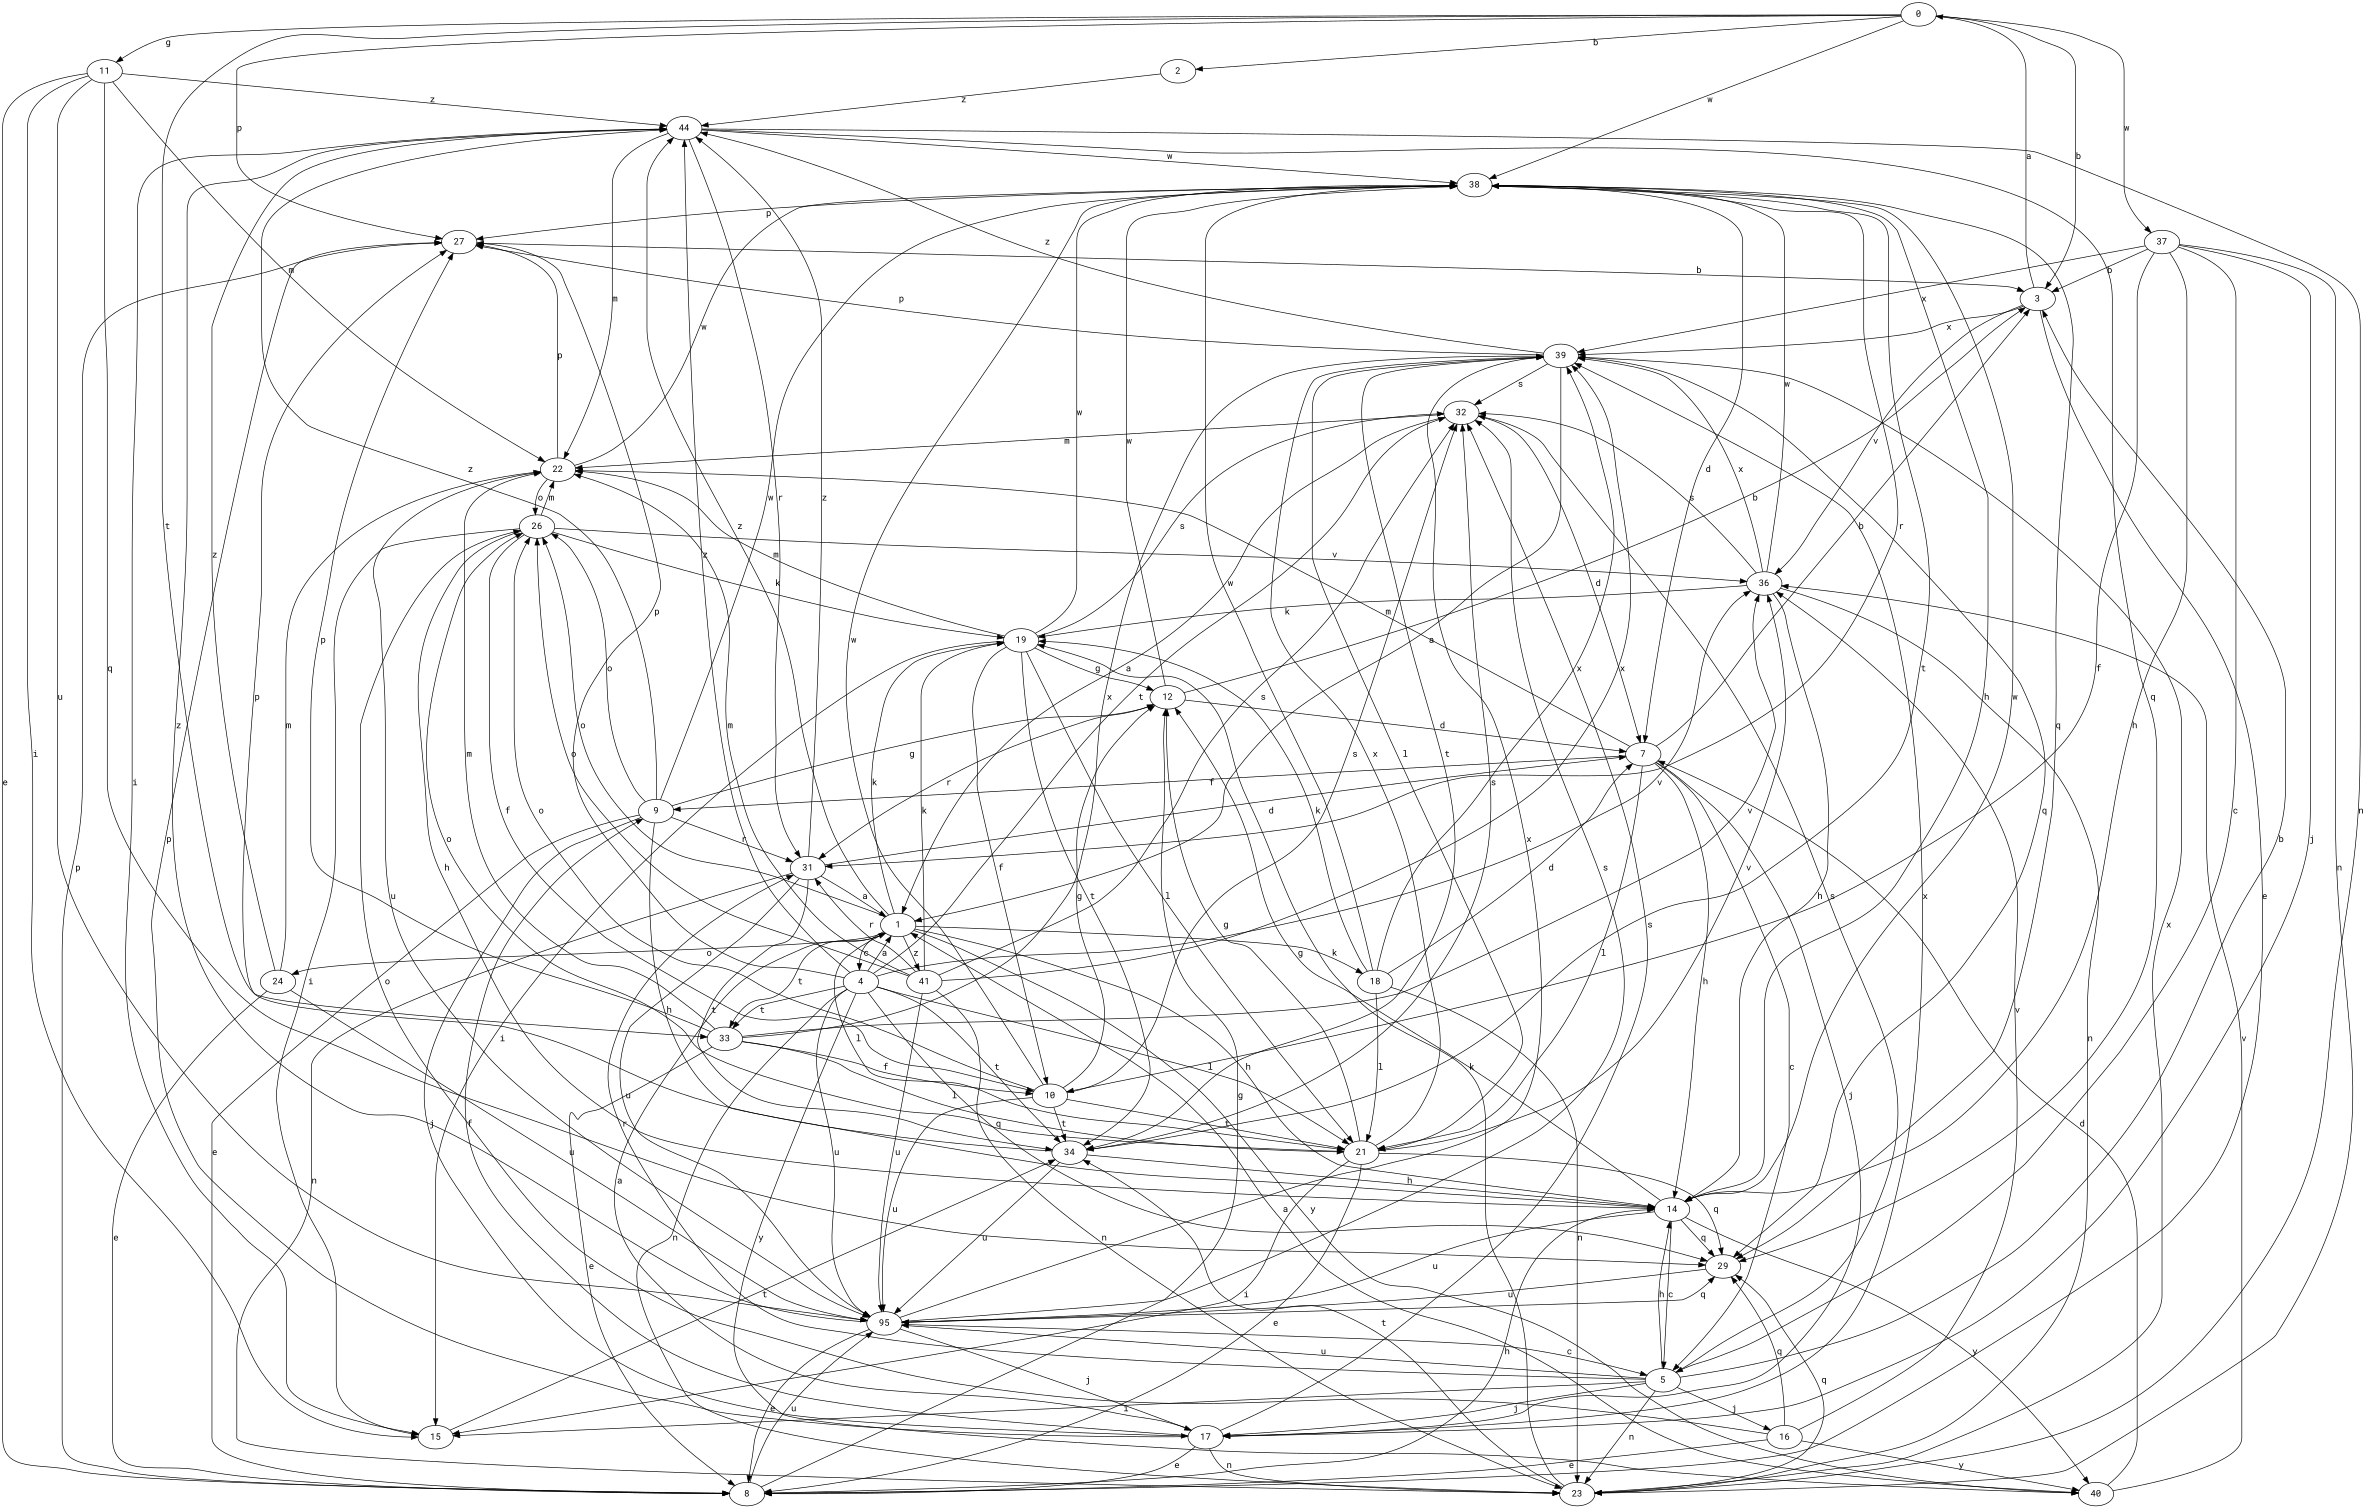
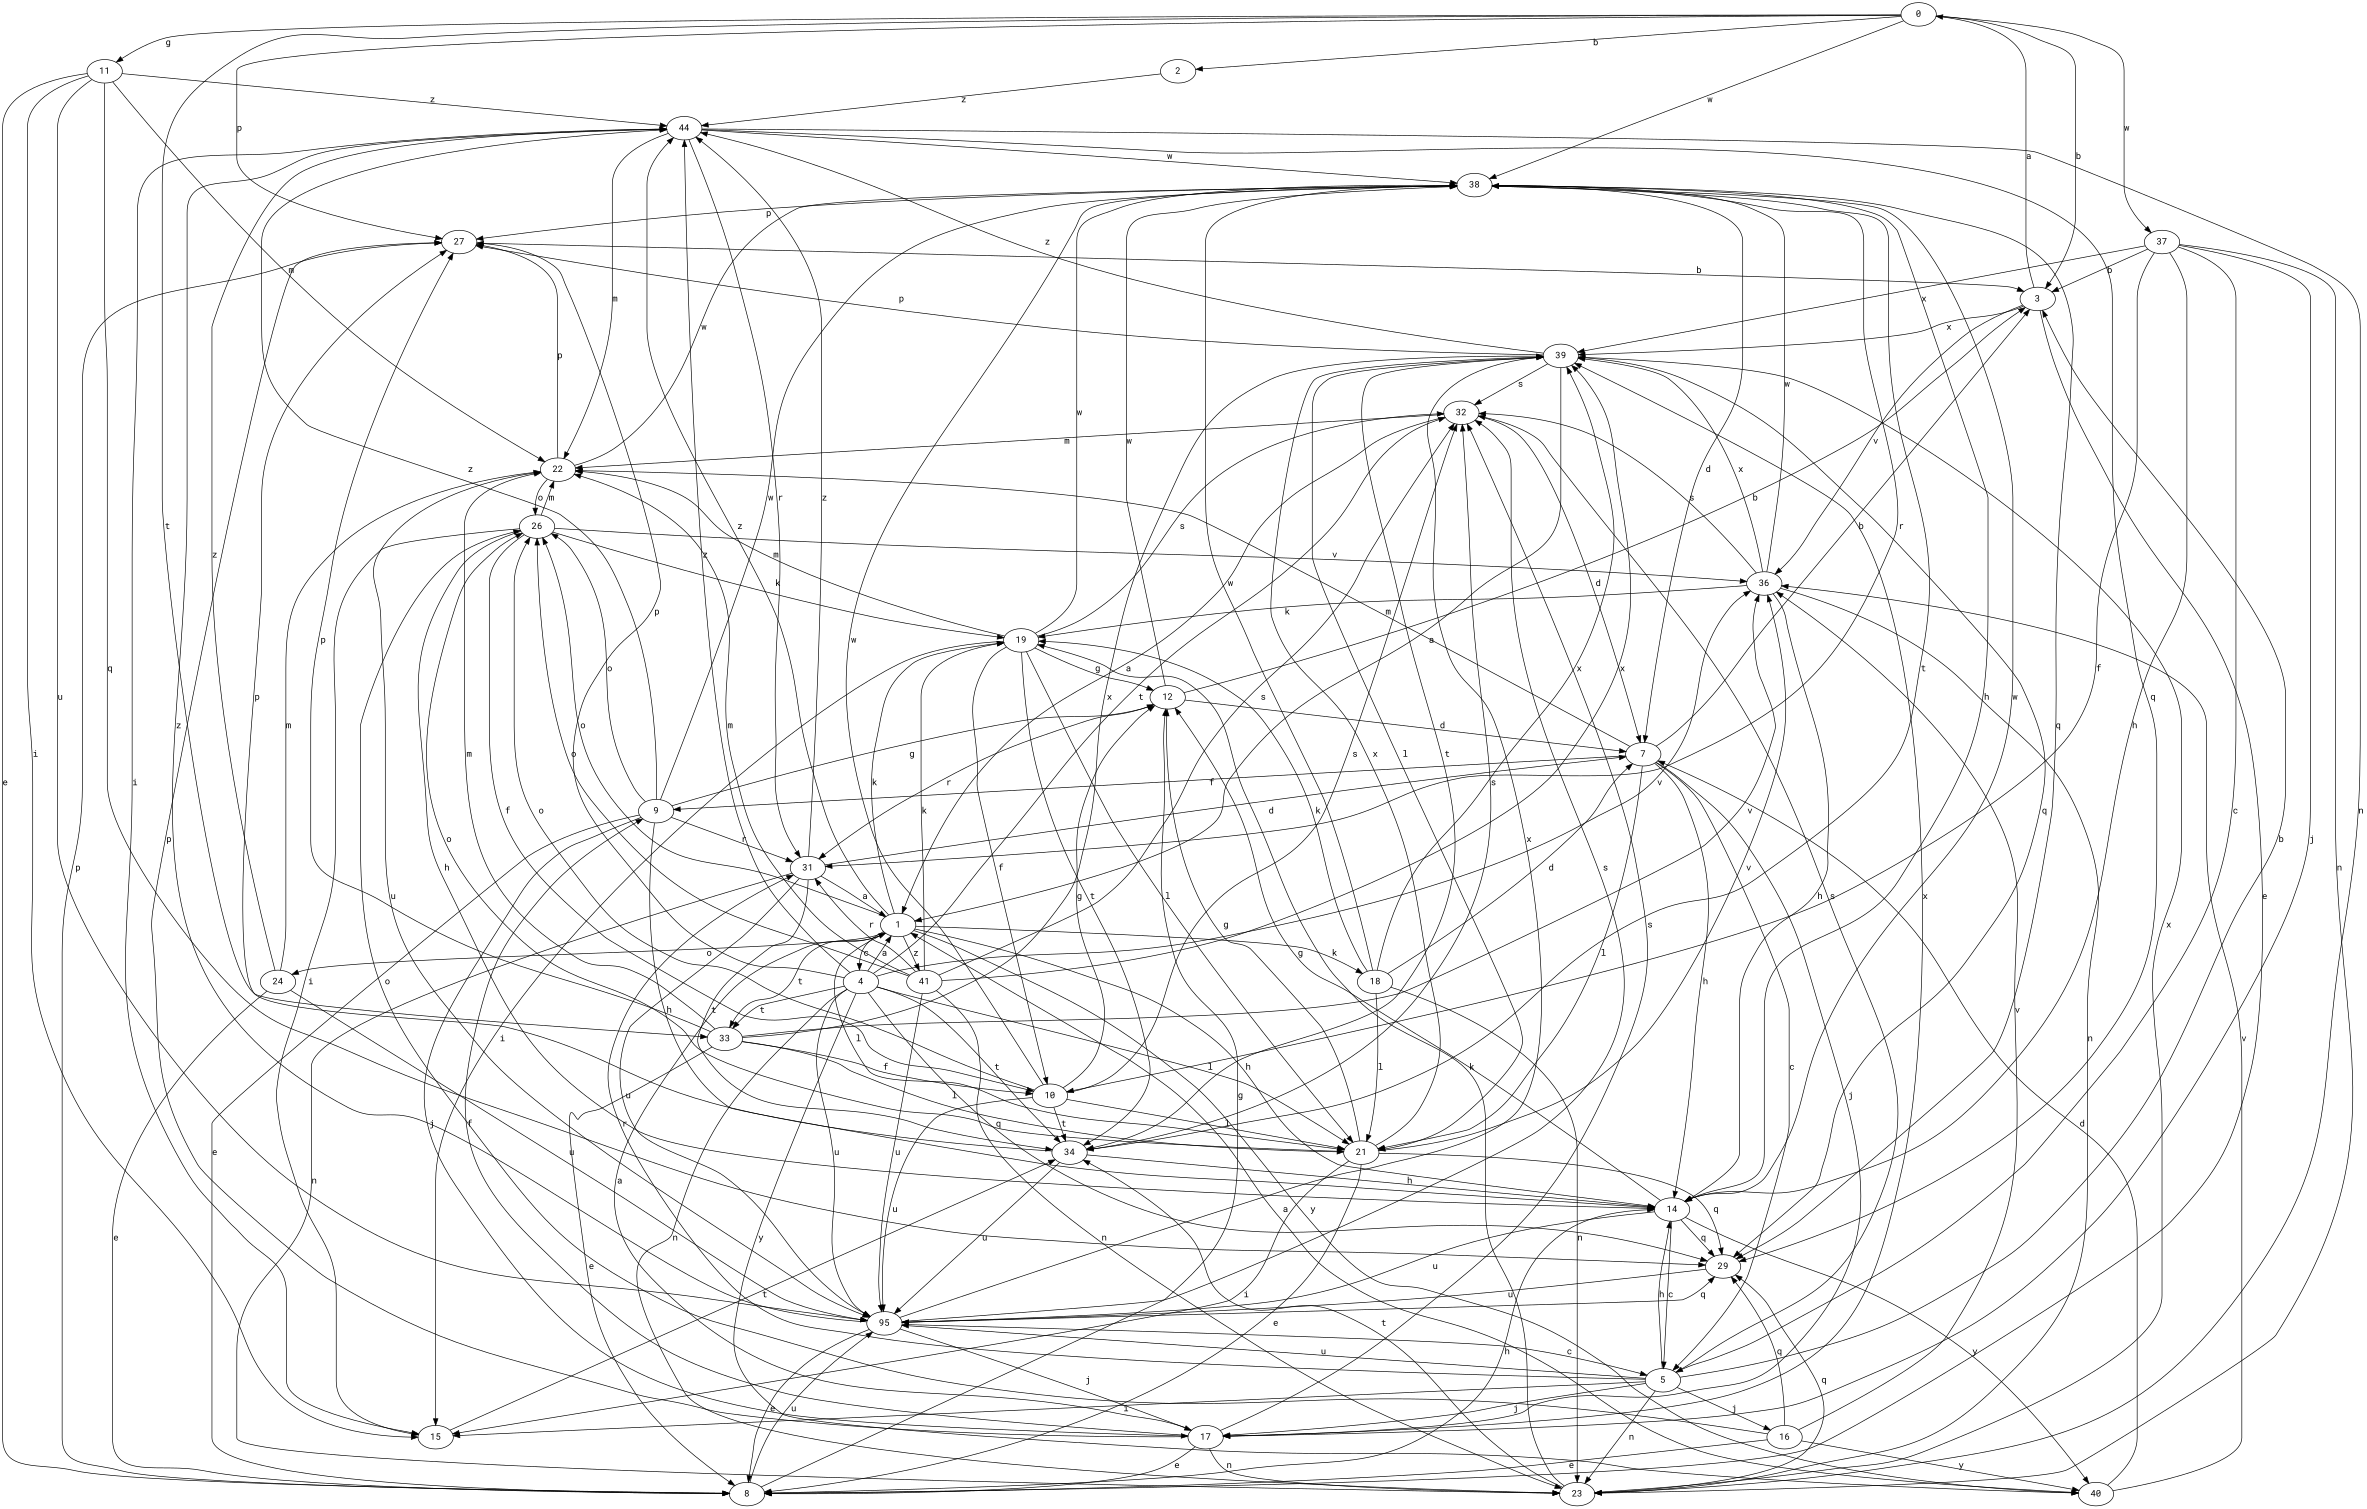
edge "10" -> "21": label "t" -> "l"
